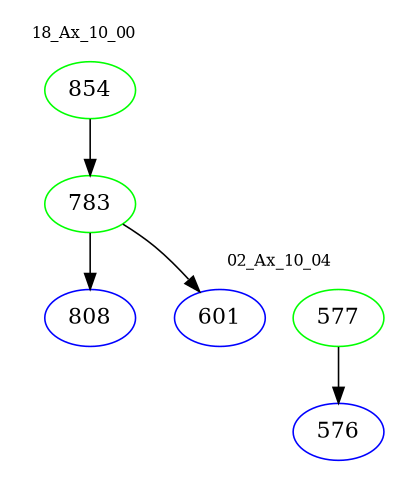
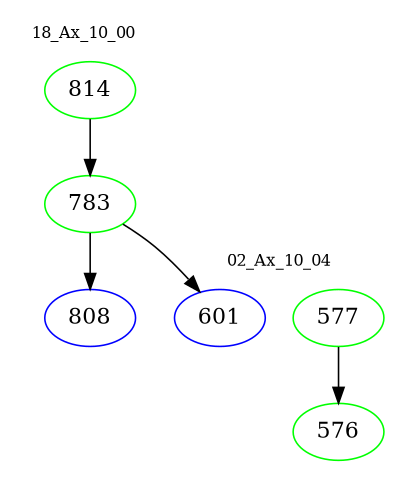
node "854": label "854" -> "814"
node "576": color blue -> green
